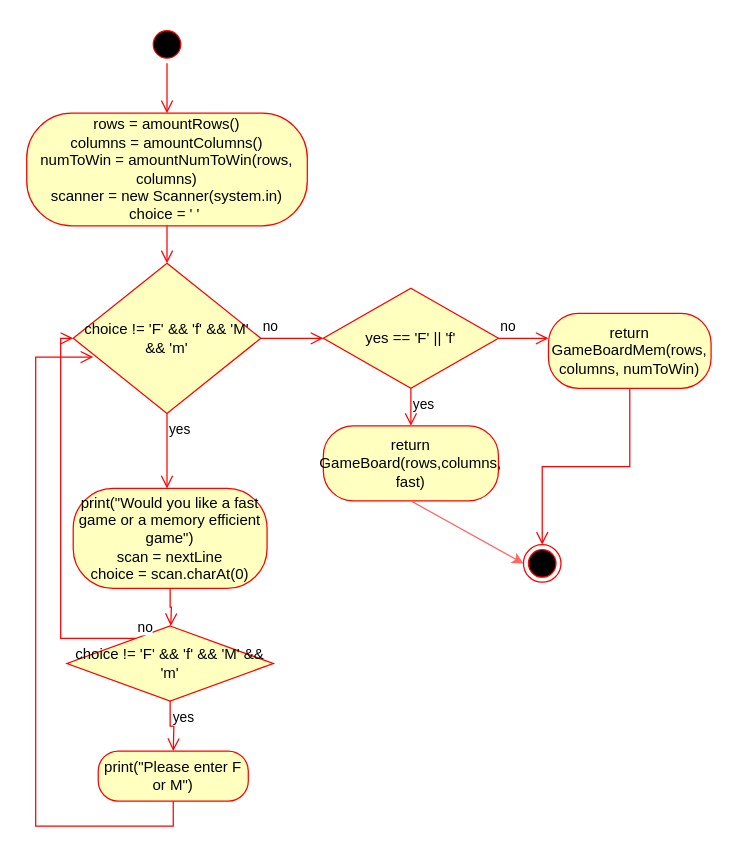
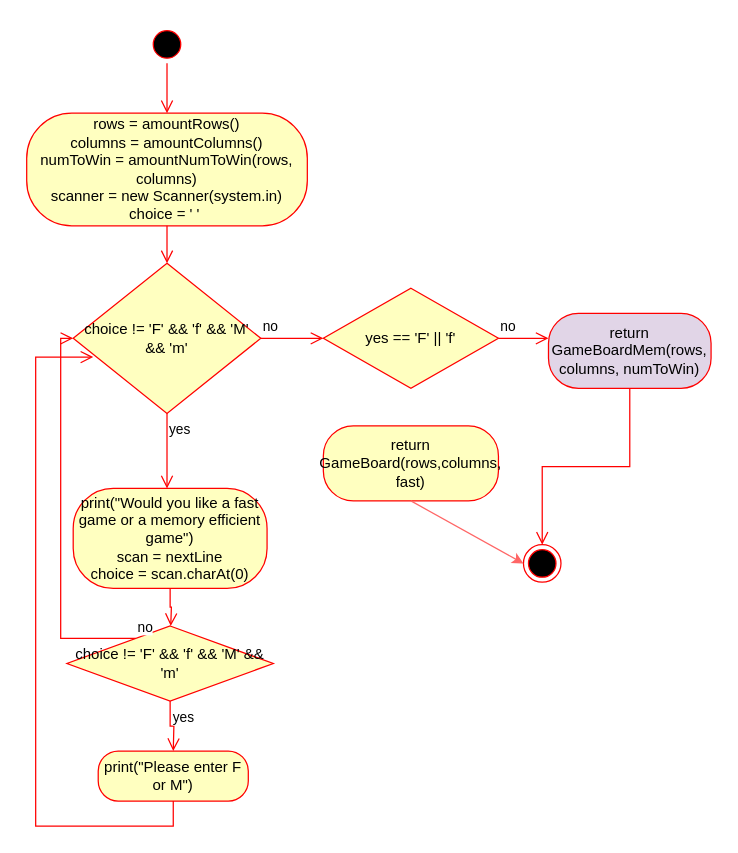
node "return GameBoardMem(rows, columns, numToWin)": fillcolor #ffffc0 -> #e1d5e7
edge "yes == 'F' || 'f'" -> "return GameBoard(rows,columns, fast)": removed, label "yes"
